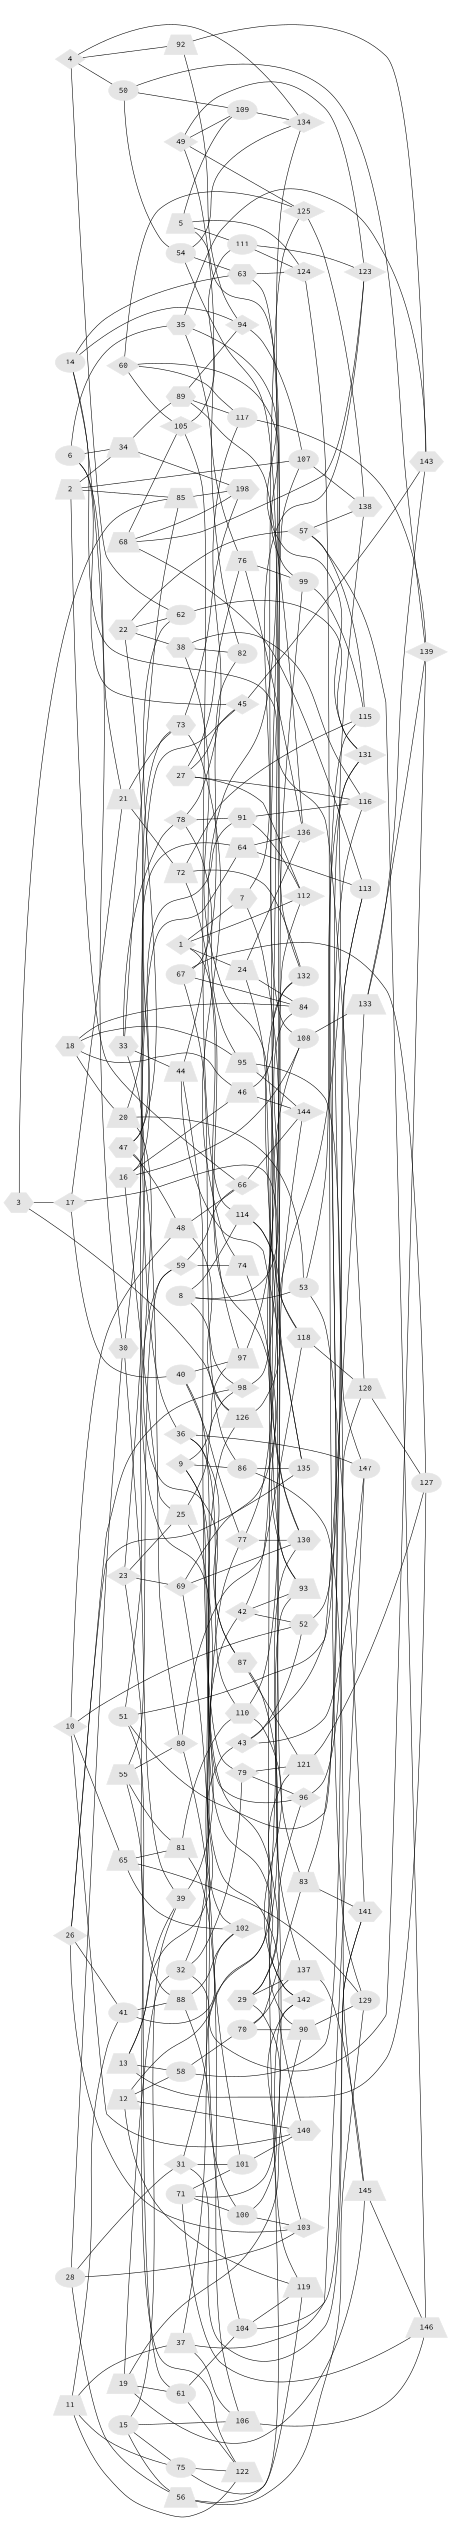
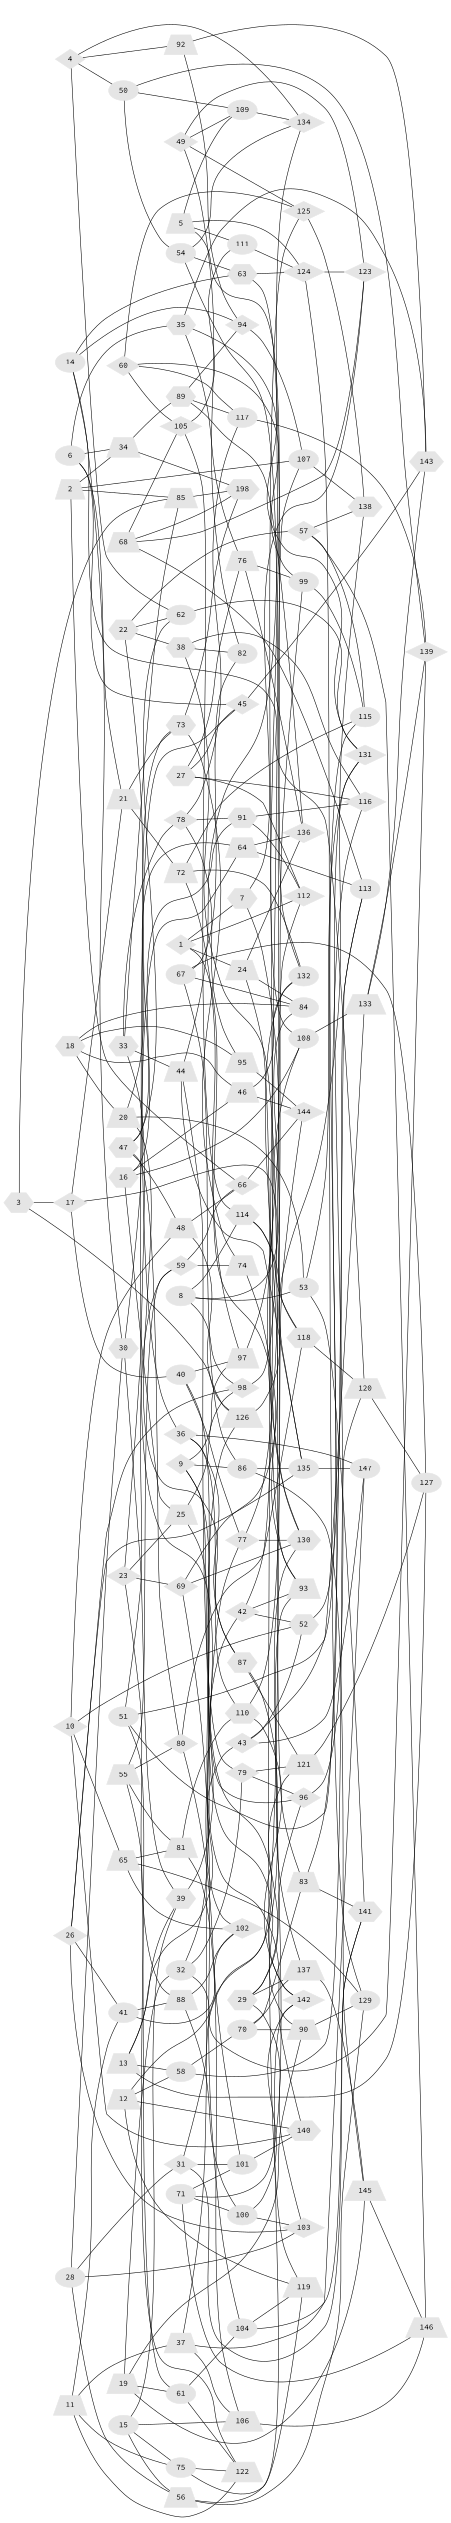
edge "111" -- "123": now "124" -- "123"
edge "95" -- "147": now "135" -- "147"
